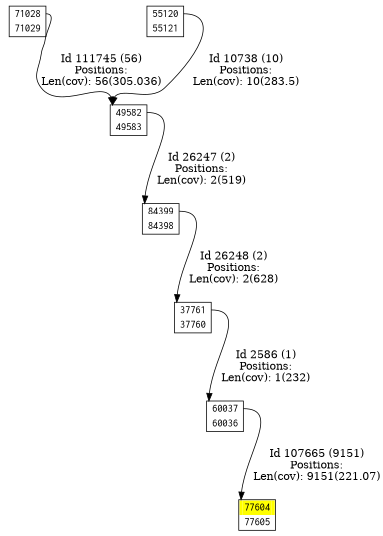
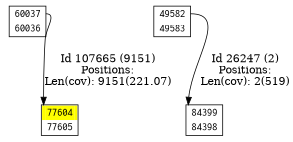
node "71028": removed
node "55120": removed
node "37761": removed
